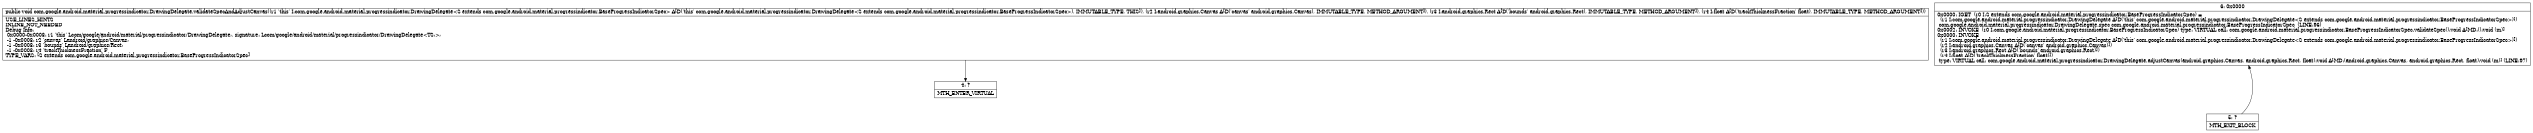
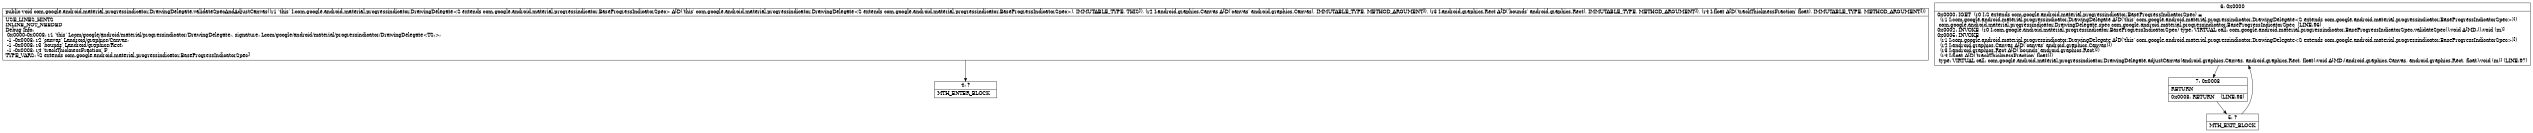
node "6: 0x0000": text "0x0000: INVOKE" -> "0x0005: INVOKE"
node "7: 0x0008": added
node "4: ?": text "MTH_ENTER_VIRTUAL" -> "MTH_ENTER_BLOCK"
